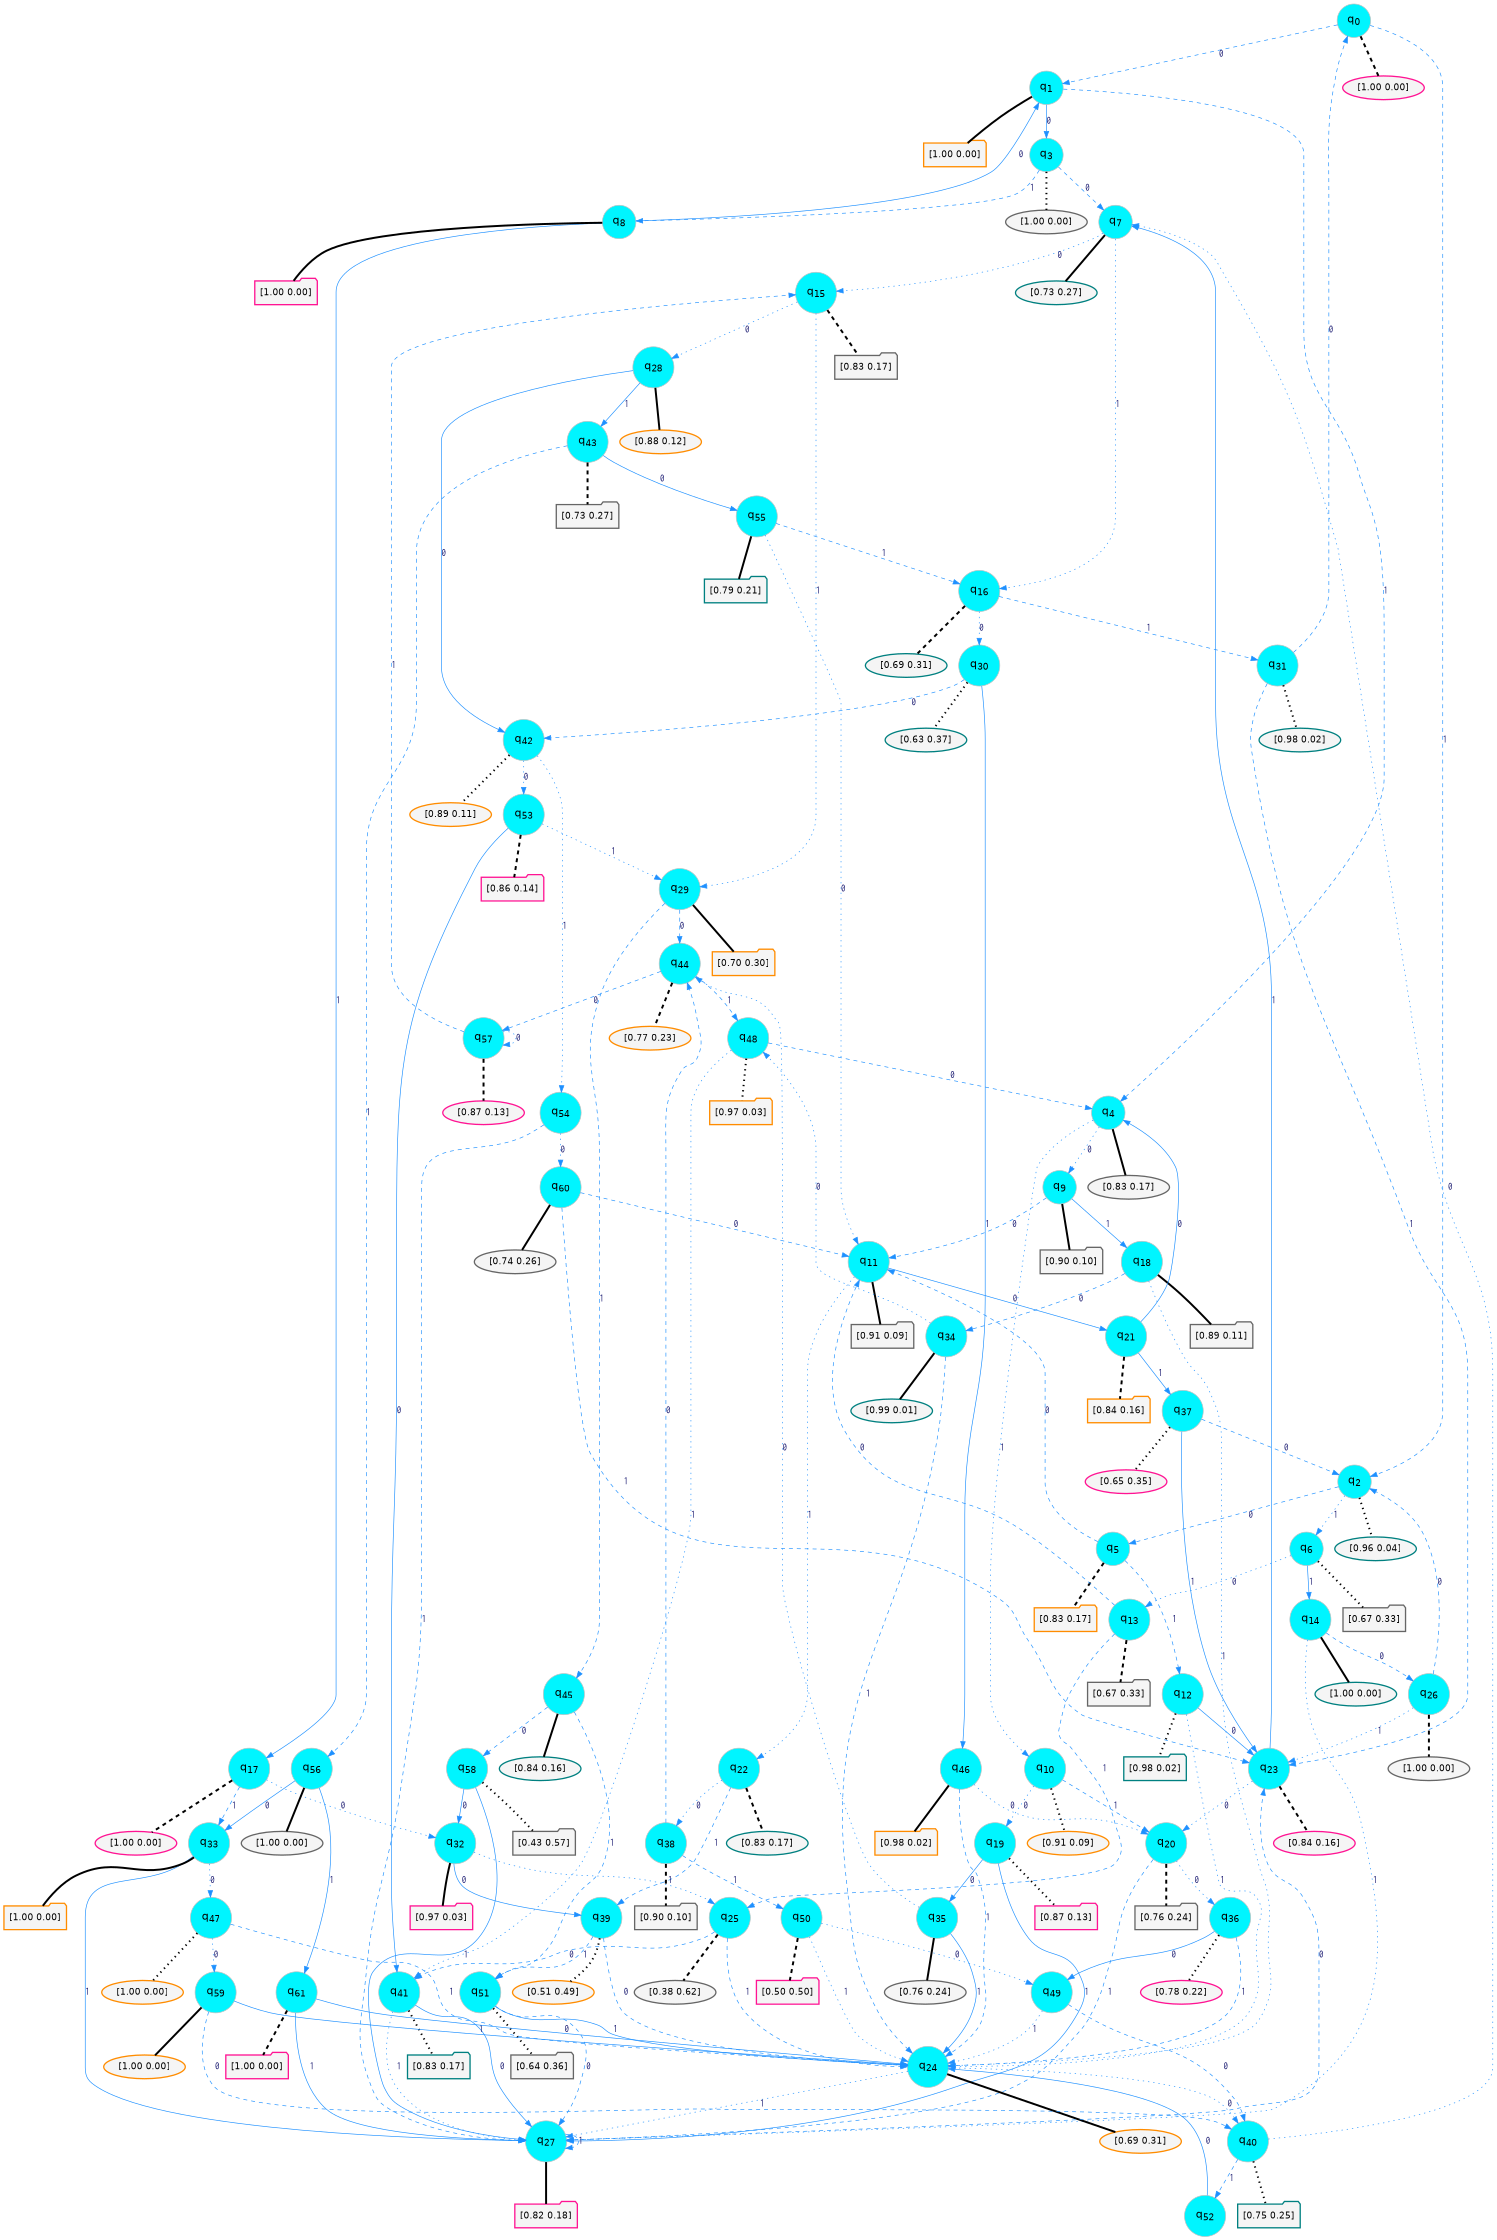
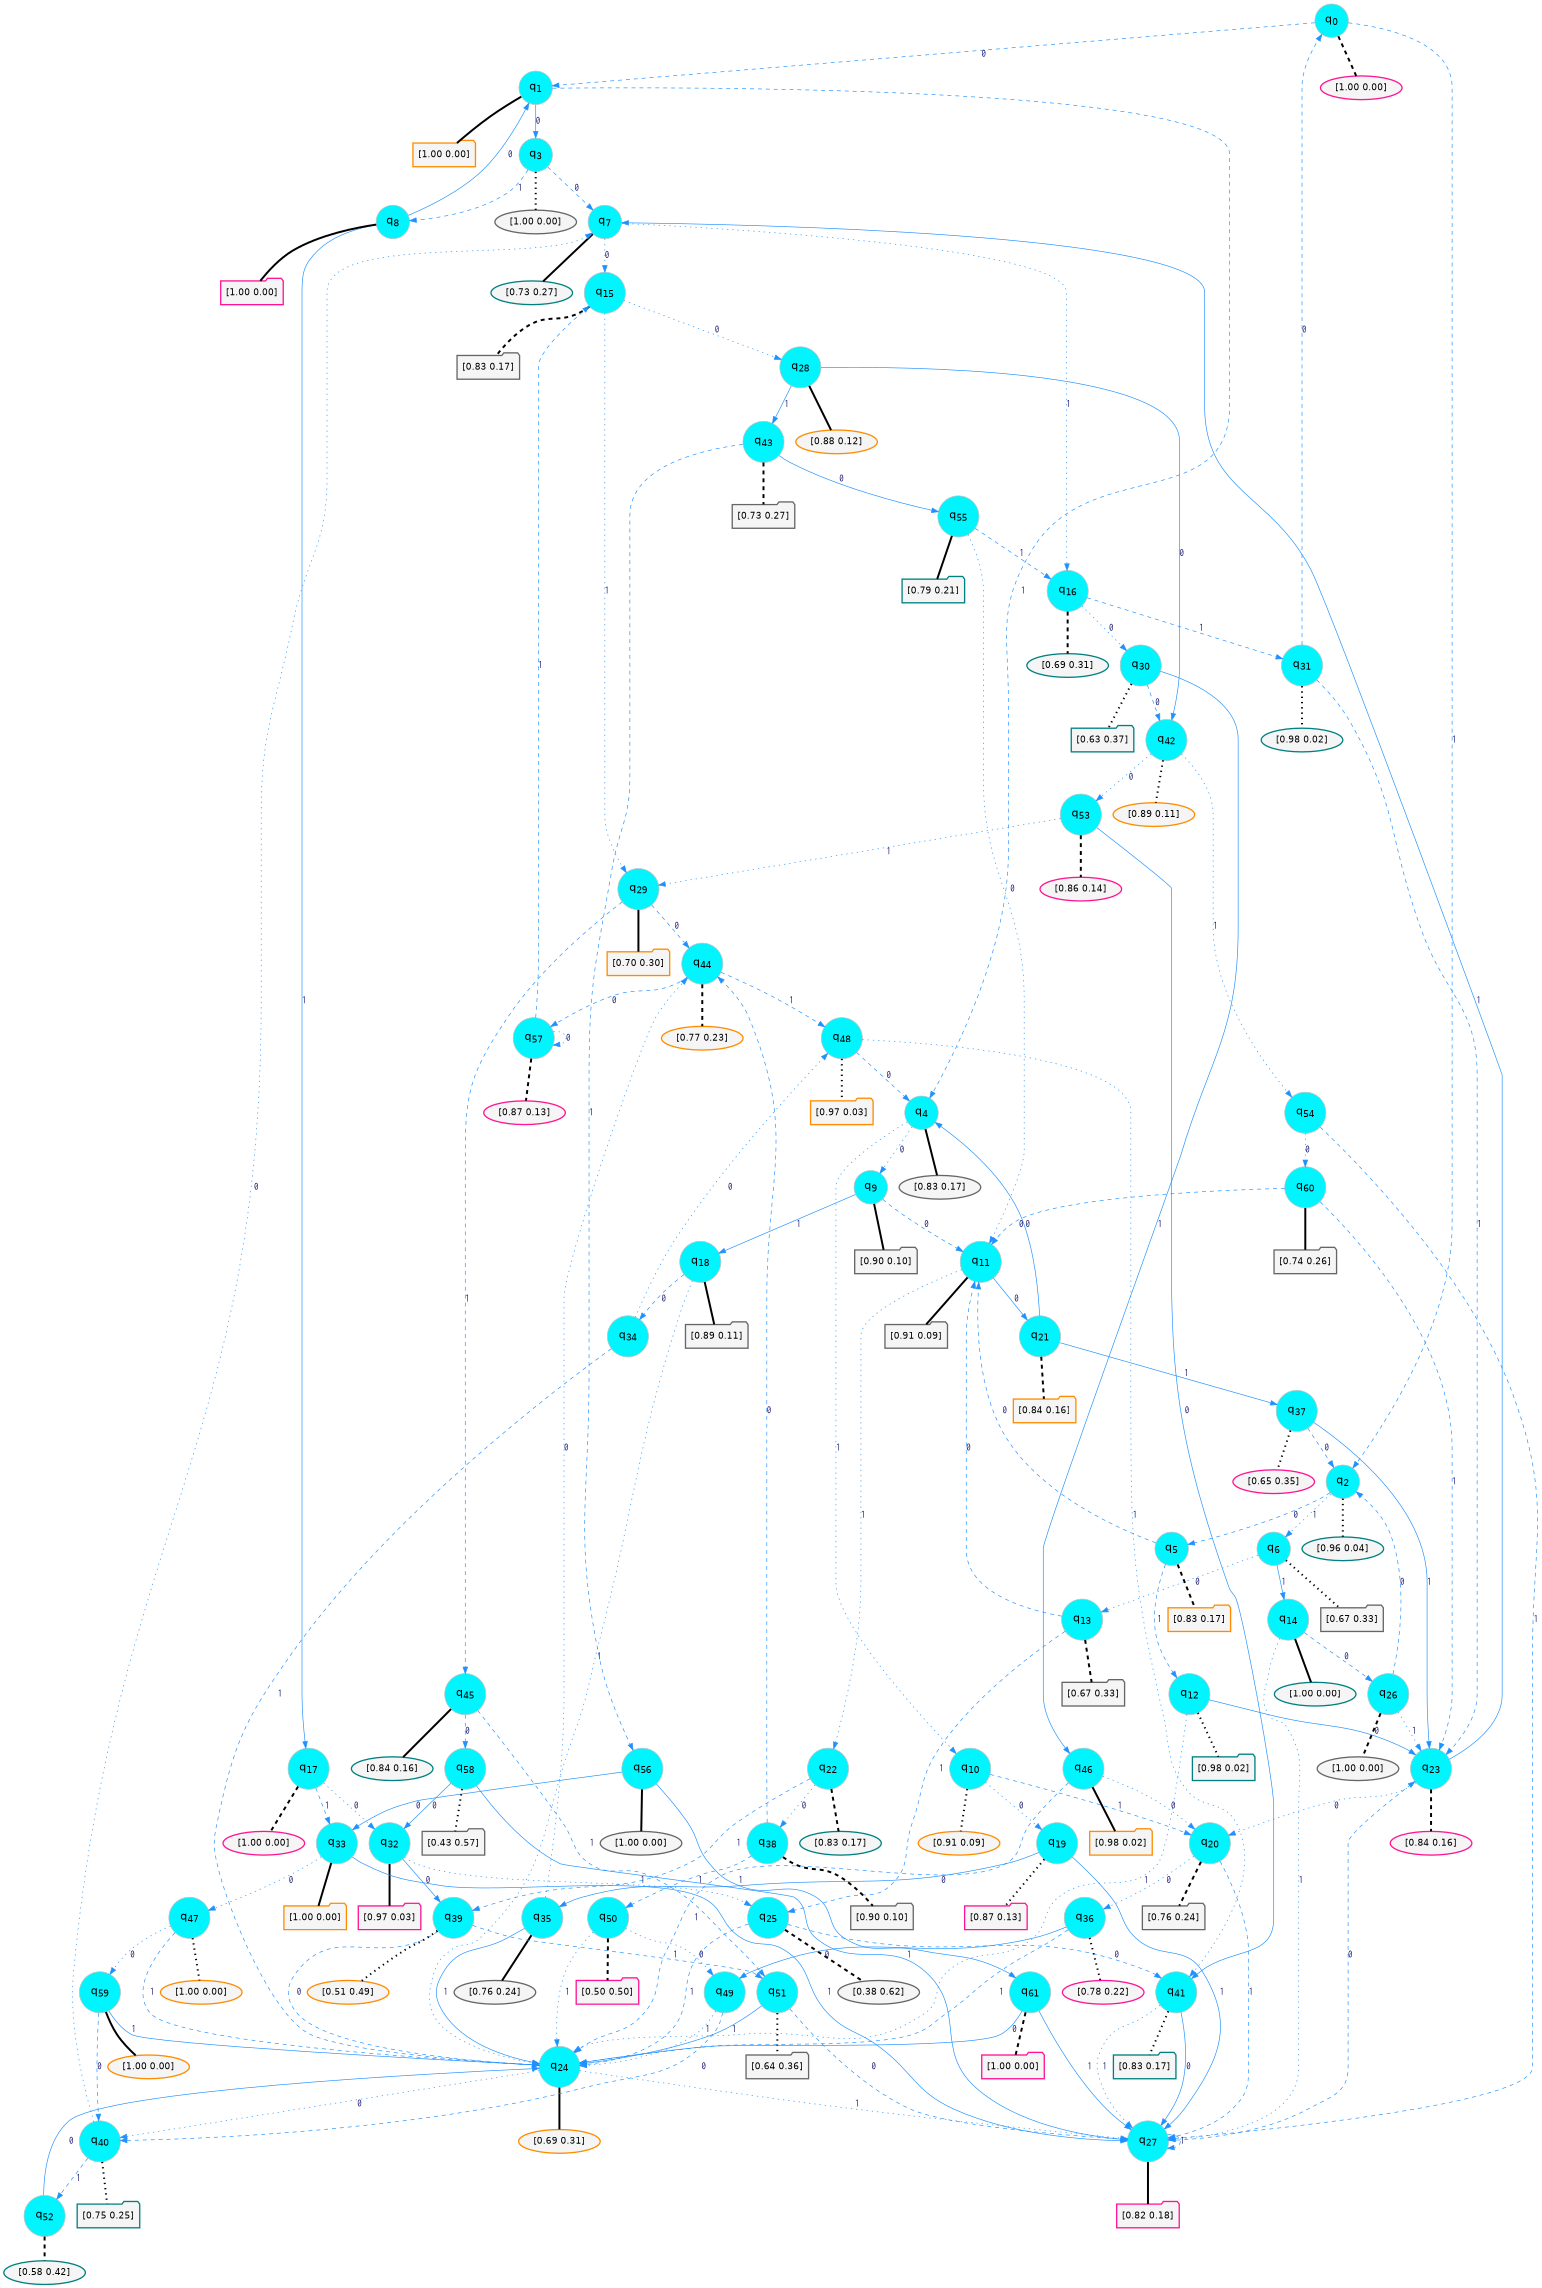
node "[0.63 0.37]": shape ellipse -> folder
node "[0.86 0.14]": shape folder -> ellipse
node "[0.74 0.26]": shape ellipse -> folder
node "[0.99 0.01]": removed
node "[0.58 0.42]": added
